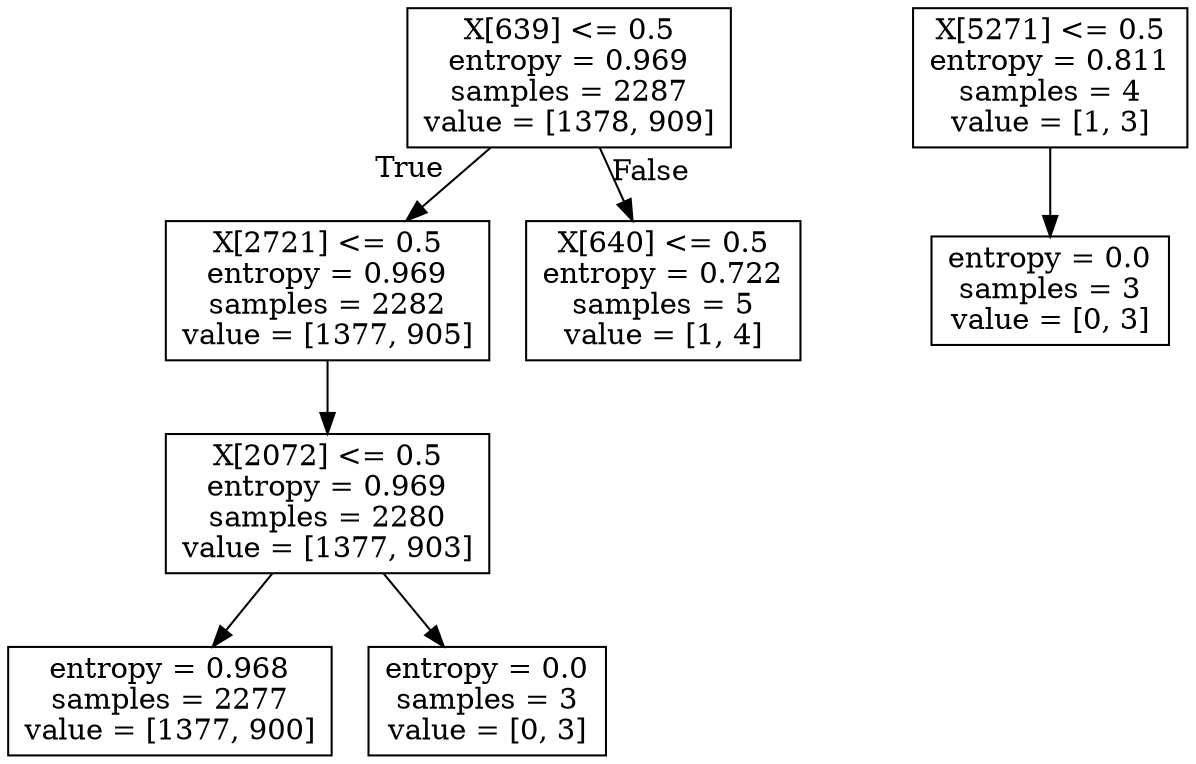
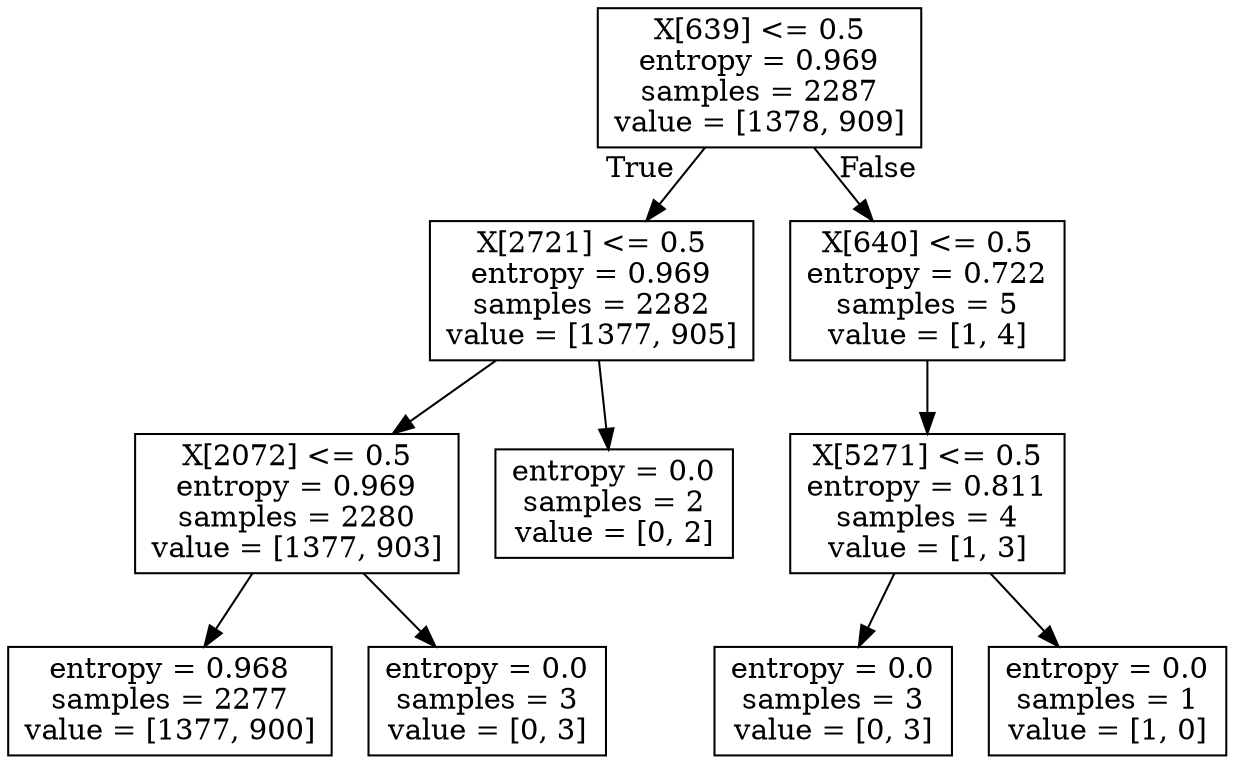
edge "X[640] <= 0.5 entropy = 0.722 samples = 5 value = [1, 4]" -> "X[5271] <= 0.5 entropy = 0.811 samples = 4 value = [1, 3]": added
node "entropy = 0.0 samples = 2 value = [0, 2]": added
node "entropy = 0.0 samples = 1 value = [1, 0]": added
